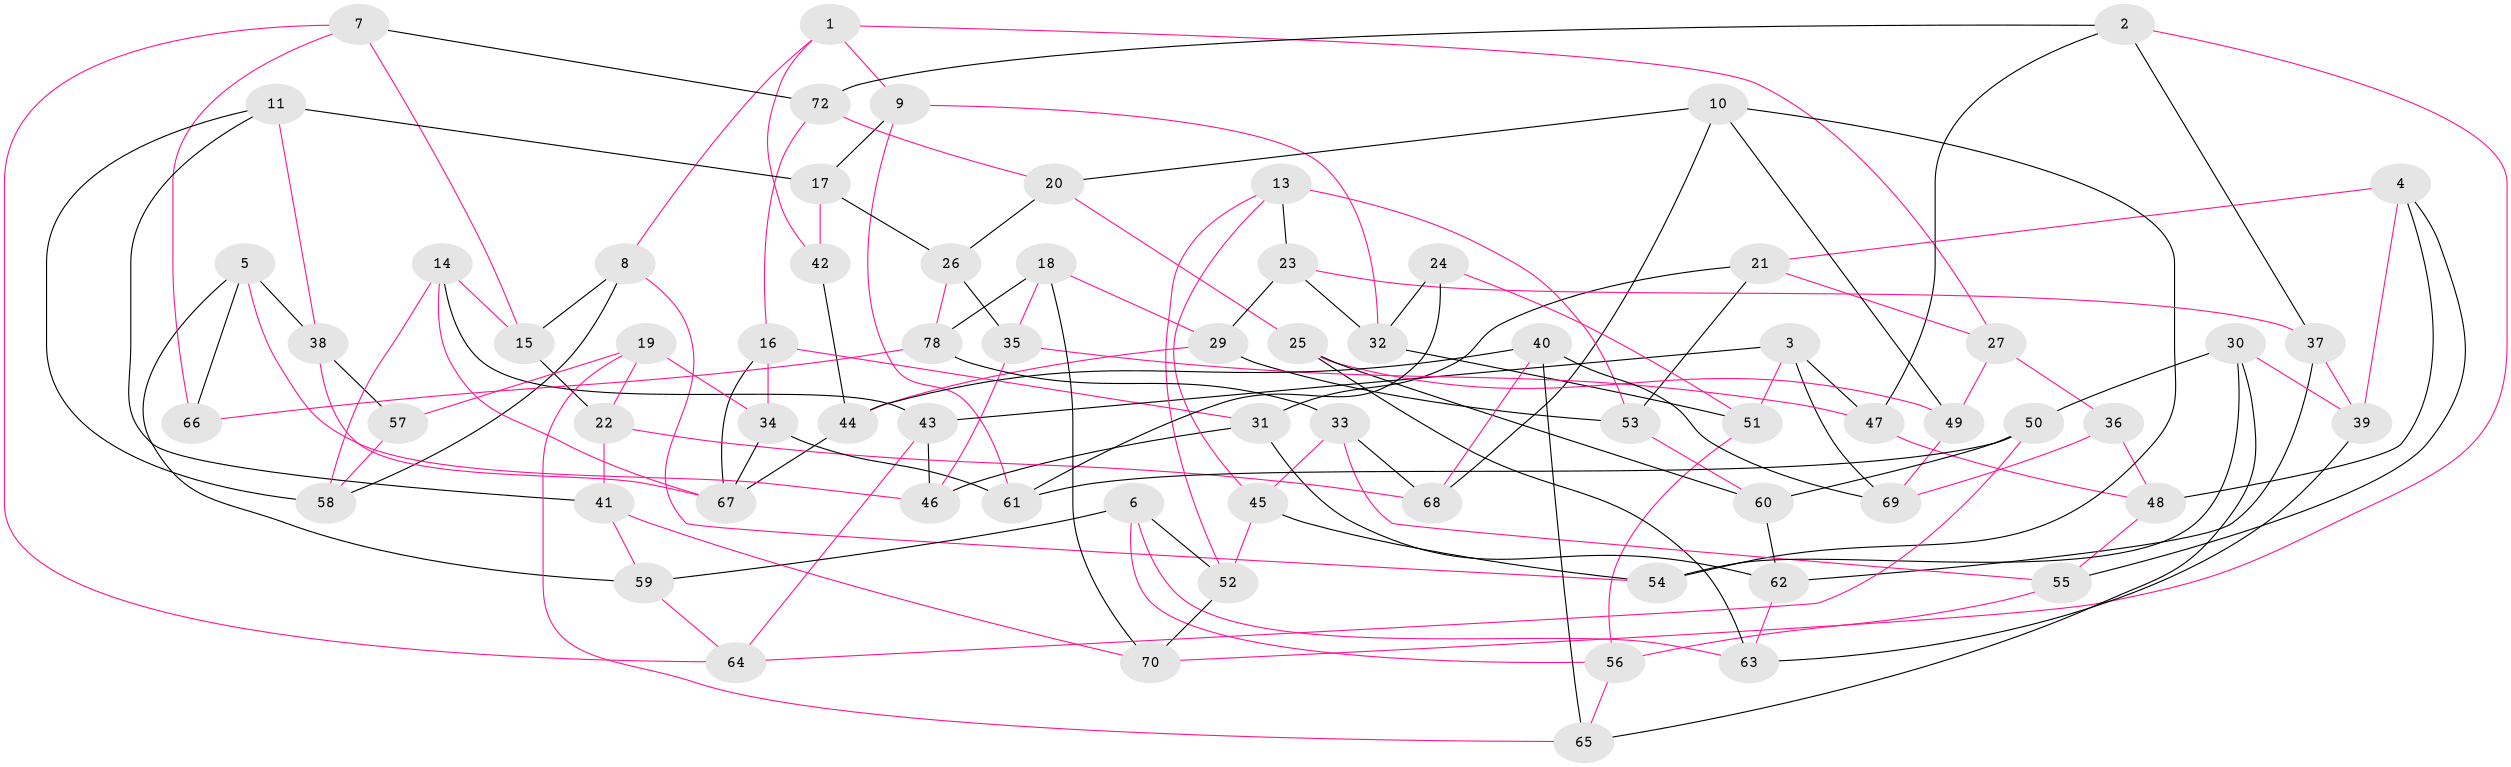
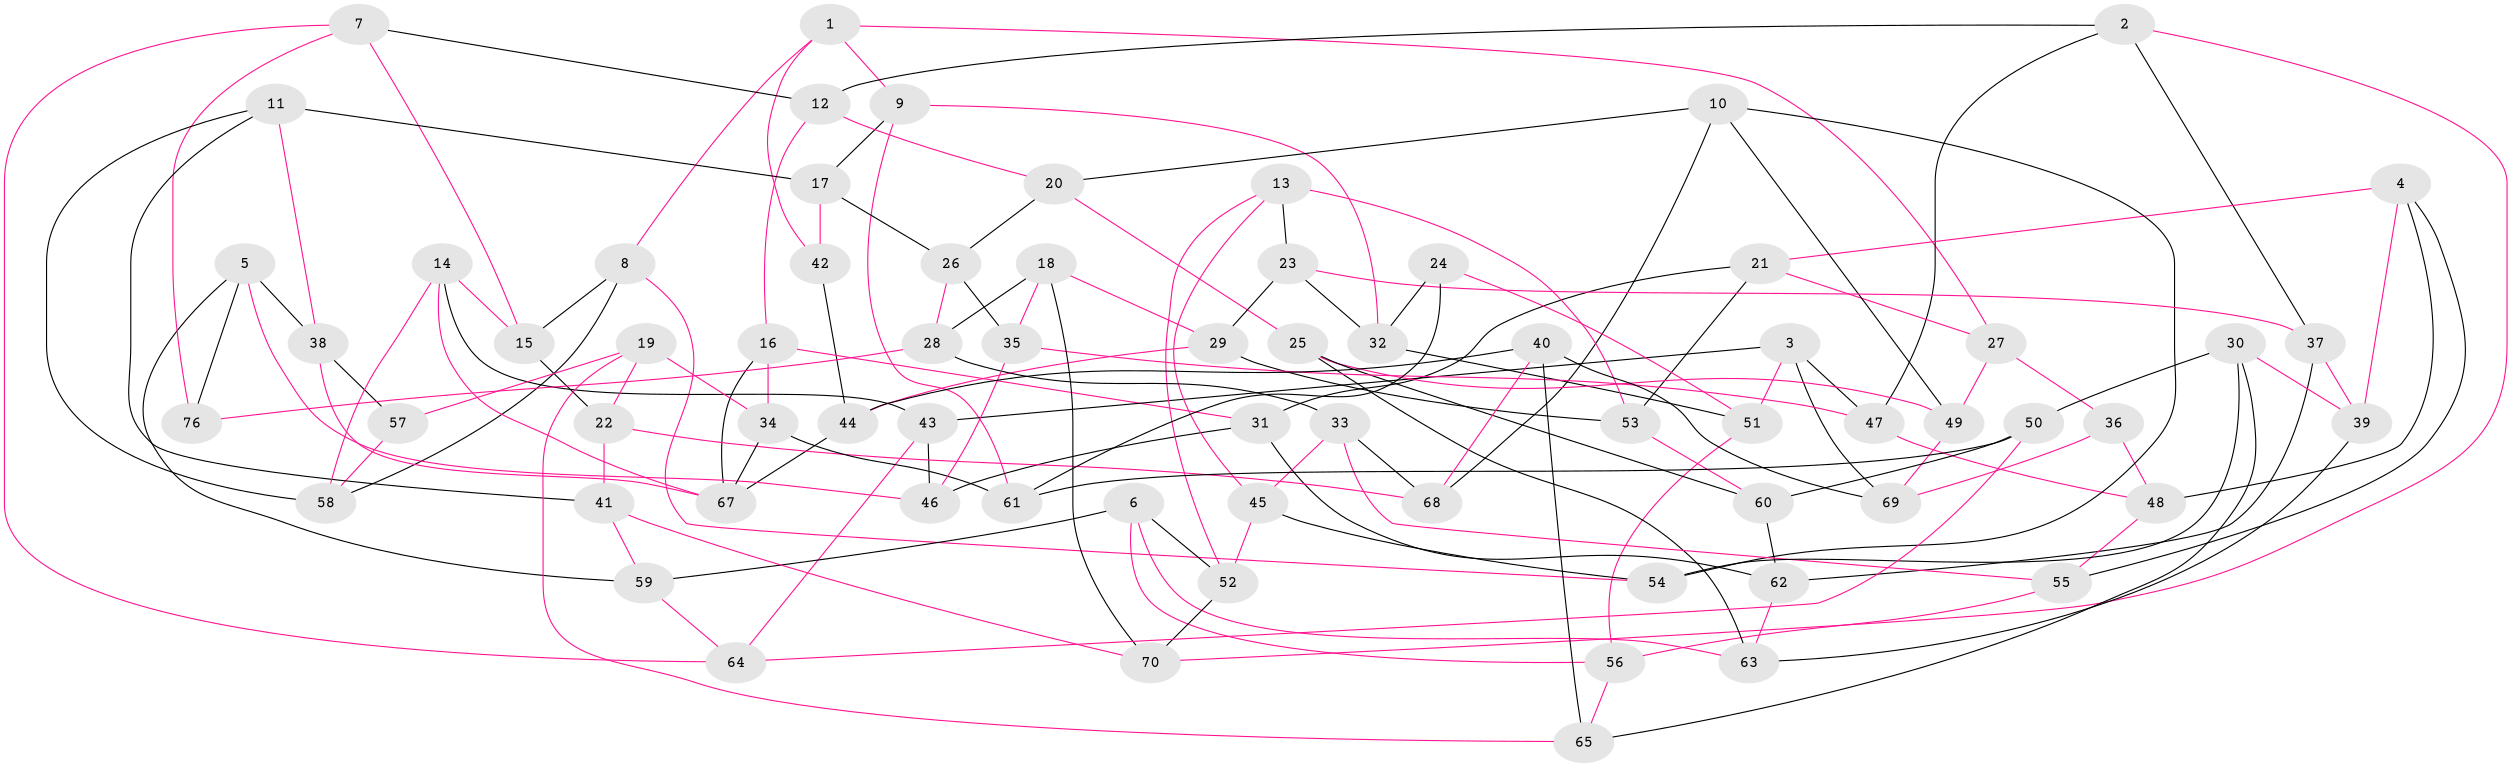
node "72": label "72" -> "12"
node "78": label "78" -> "28"
node "66": label "66" -> "76"
